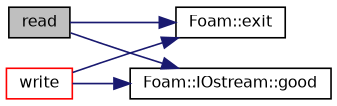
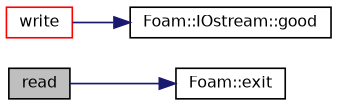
edge "read" -> "Foam::IOstream::good": removed
edge "write" -> "Foam::exit": removed
